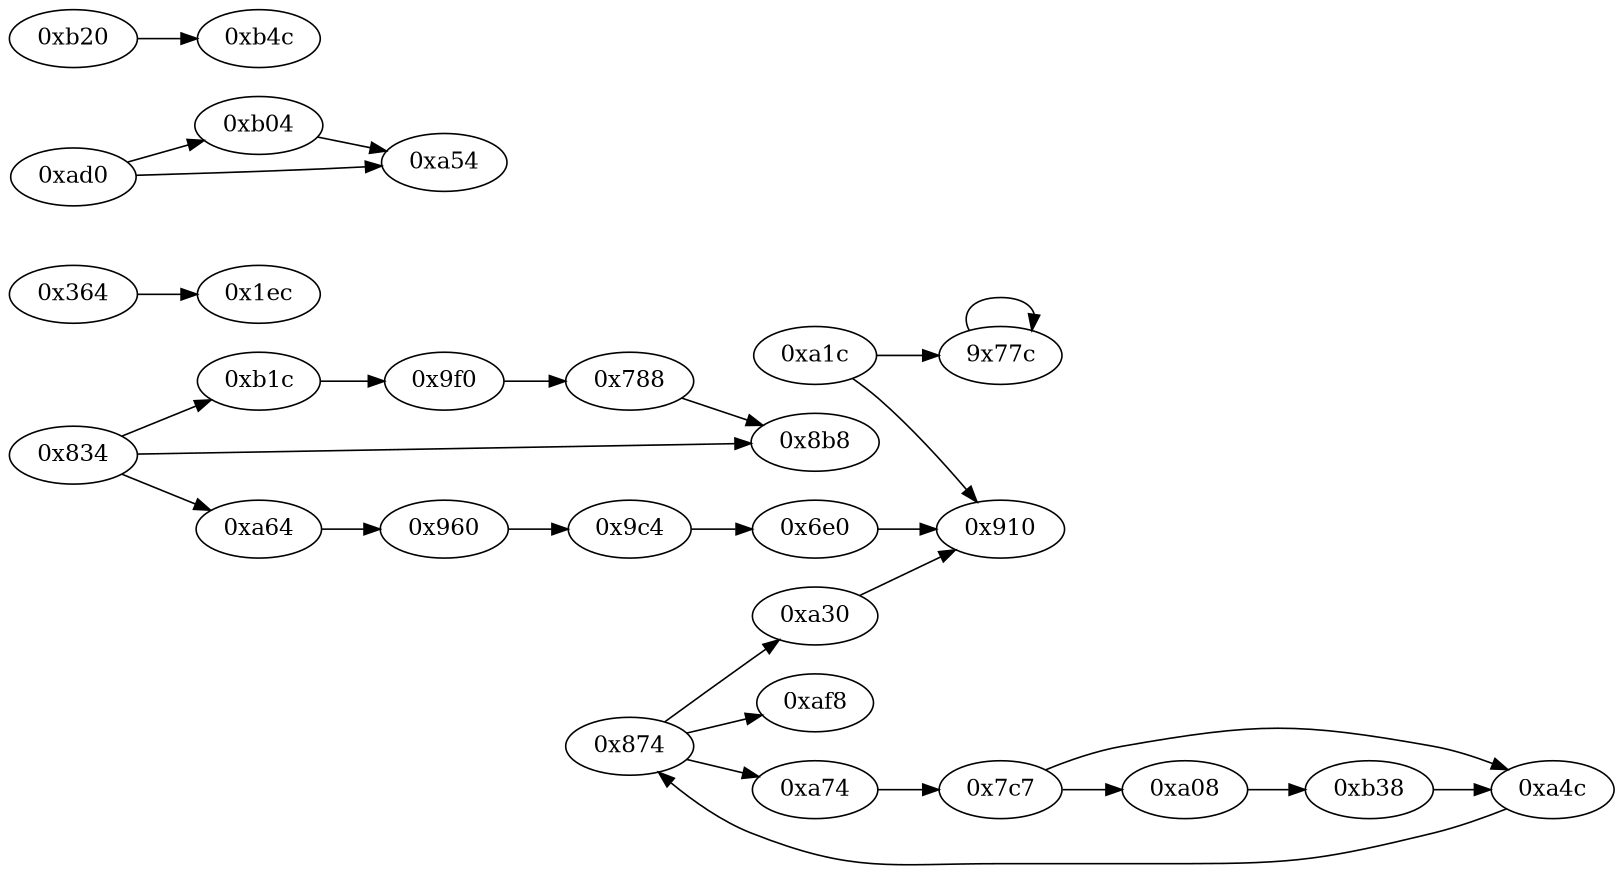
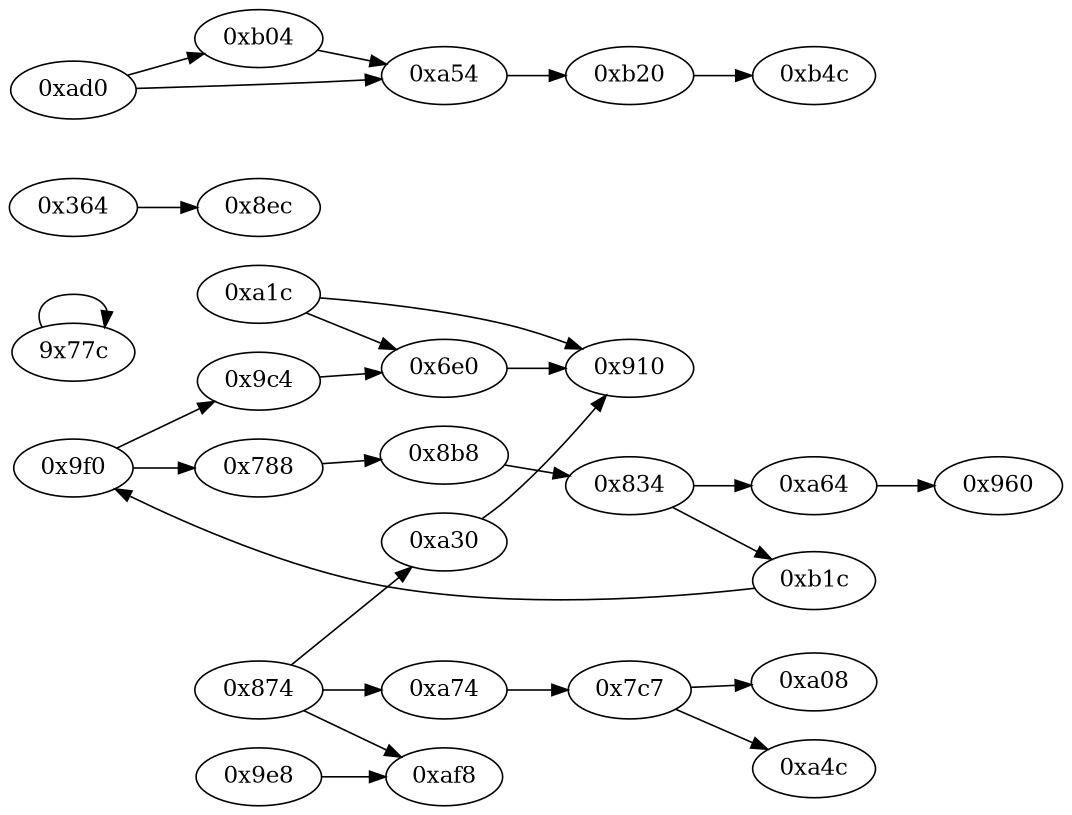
edge "0xa54" -> "0xb20": added
node "0x1ec": label "0x1ec" -> "0x8ec"
edge "0xa1c" -> "9x77c": now "0xa1c" -> "0x6e0"
edge "0x834" -> "0x8b8": reversed
edge "0x960" -> "0x9c4": now "0x9f0" -> "0x9c4"
node "0x9e8": added
node "0xb38": removed
edge "0xa4c" -> "0x874": removed
